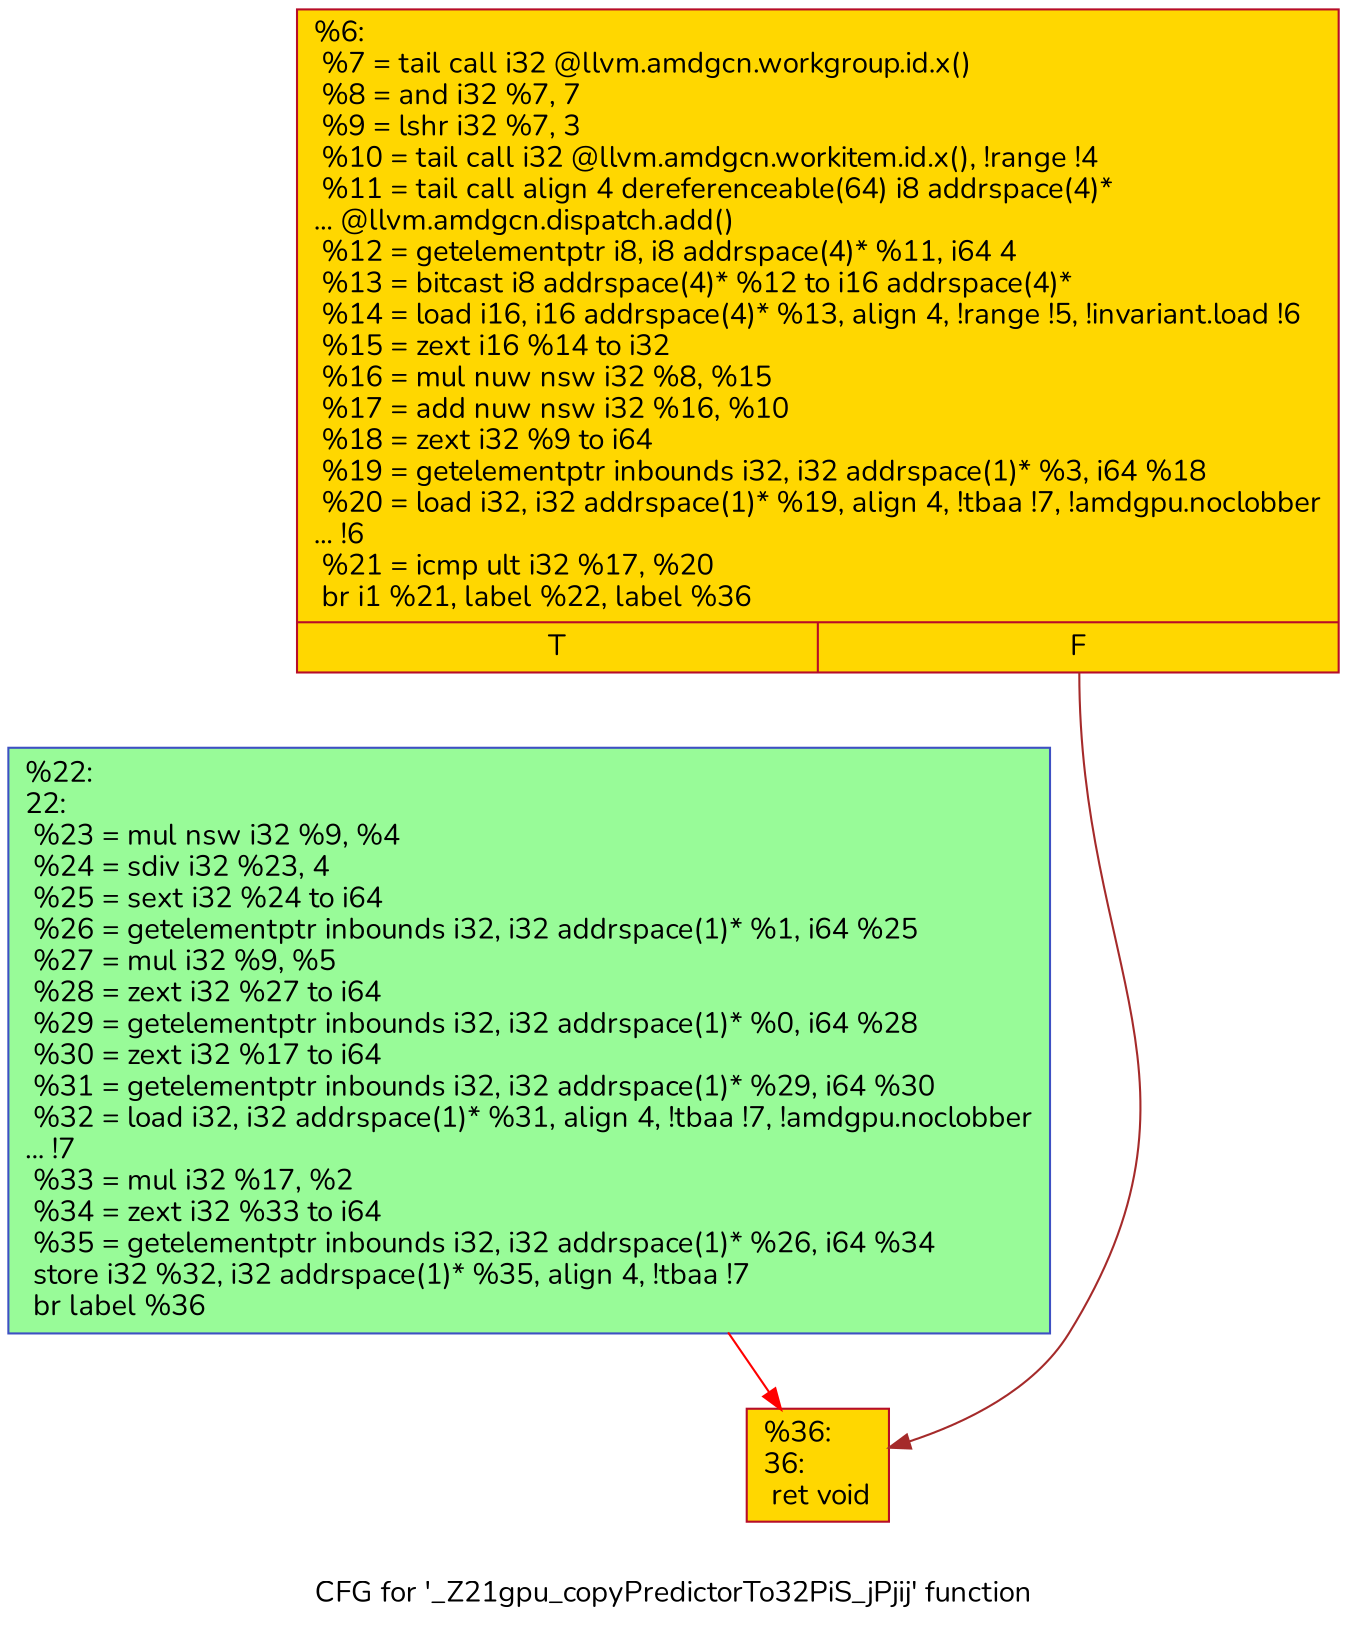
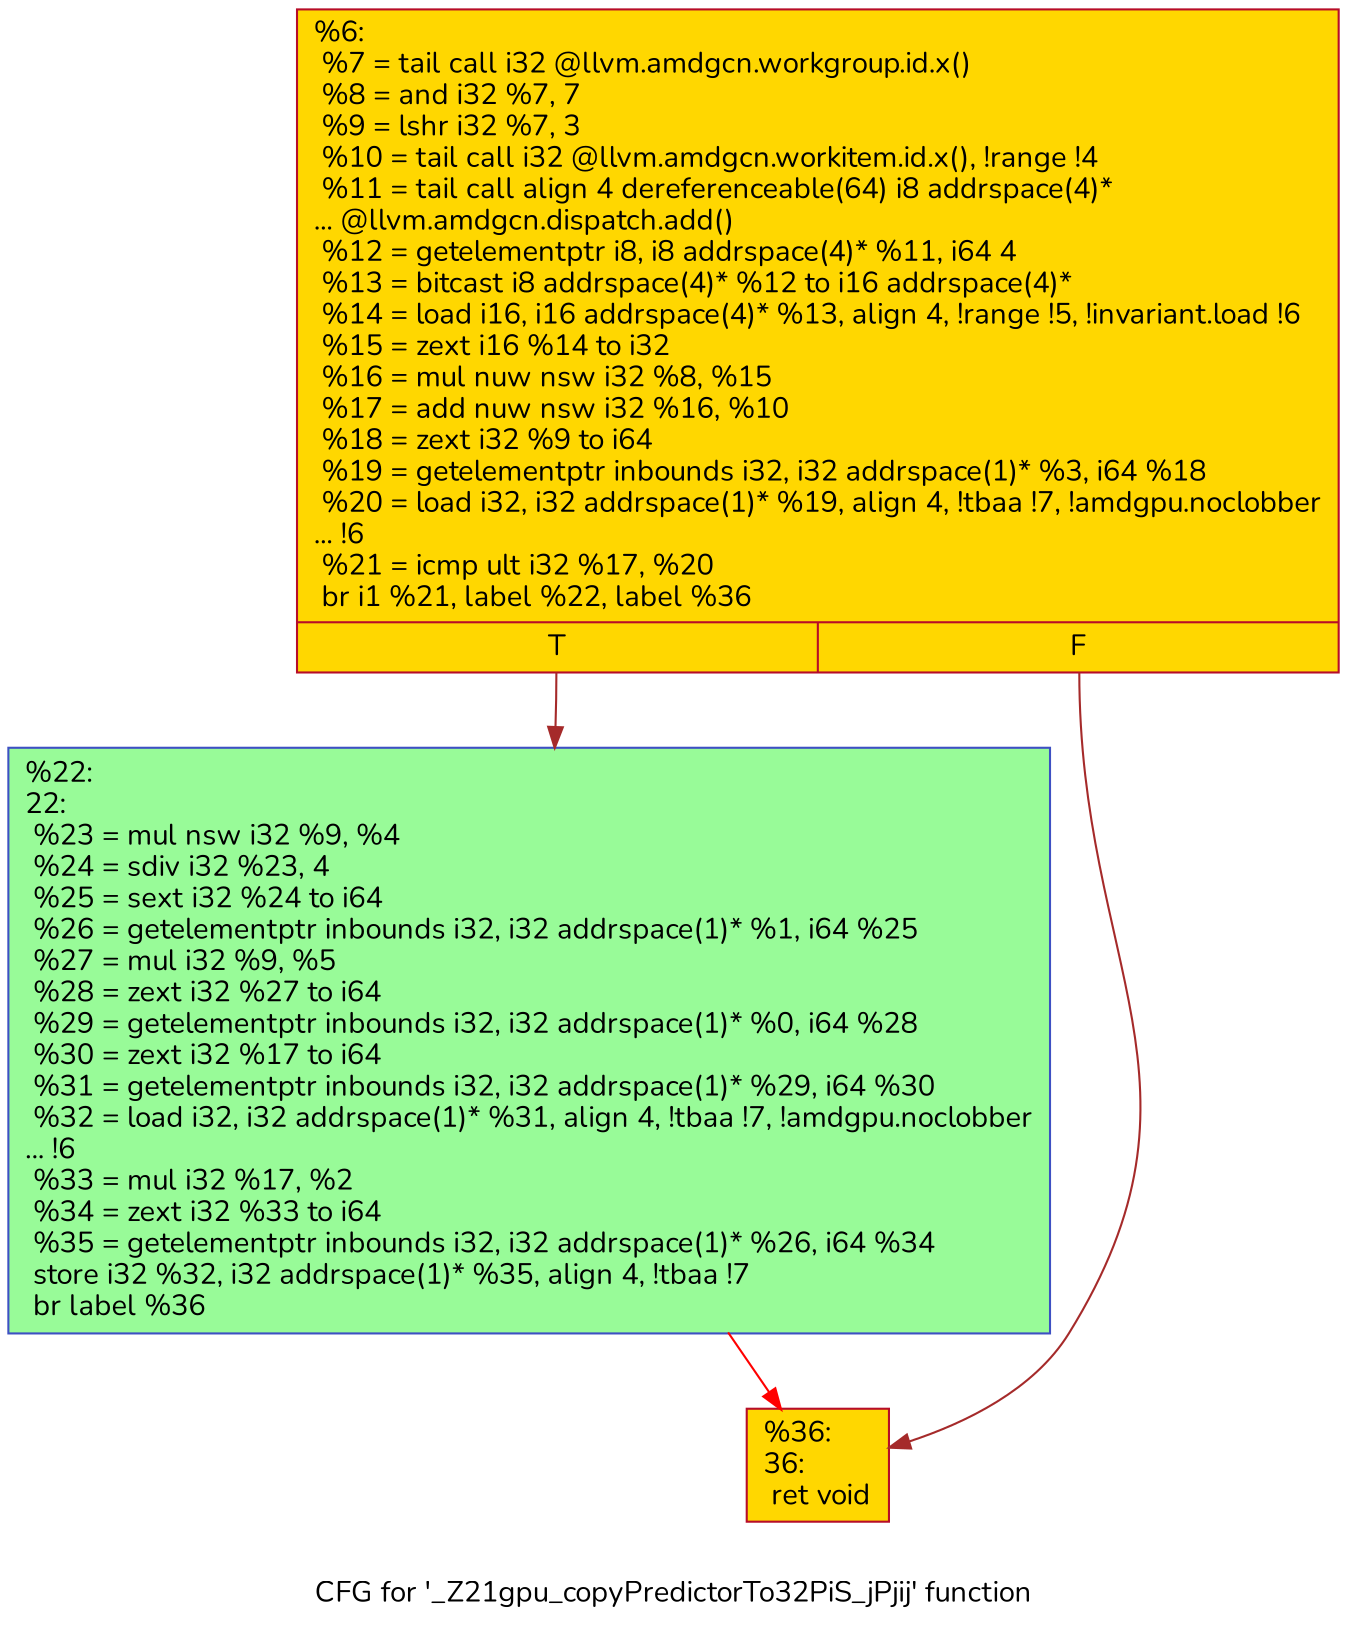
edge "%6:" -> "%22:": added
node "%22:": text "... !7" -> "... !6"
